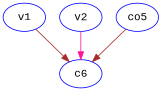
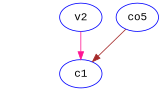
node "v1": removed
node "c6": label "c6" -> "c1"
